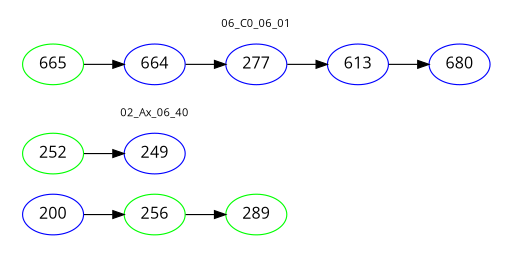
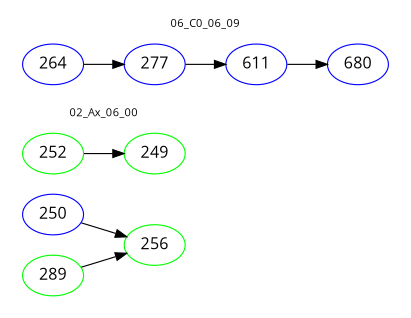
cluster "06_C0_06_01": label "06_C0_06_01" -> "06_C0_06_09"
node "665": removed
node "664": label "664" -> "264"
node "613": label "613" -> "611"
cluster "02_Ax_06_40": label "02_Ax_06_40" -> "02_Ax_06_00"
node "249": color blue -> green
node "200": label "200" -> "250"
edge "256" -> "289": reversed
